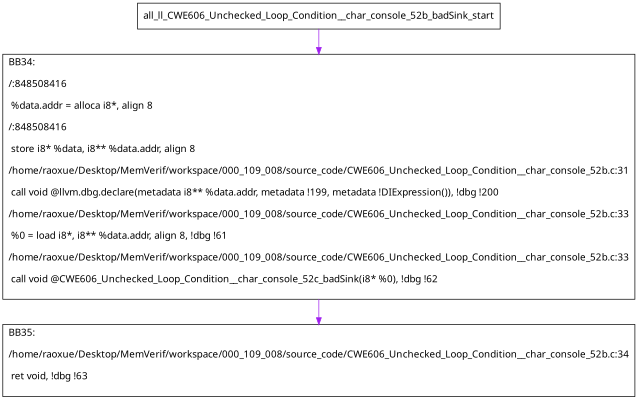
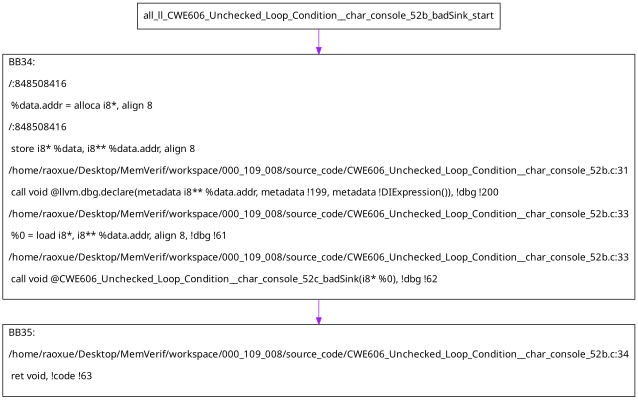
node "BB35:": text "ret void, !dbg !63" -> "ret void, !code !63"
